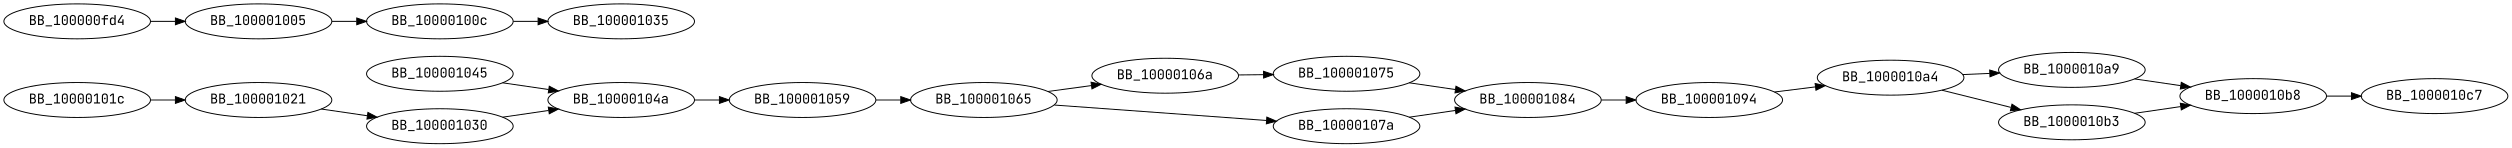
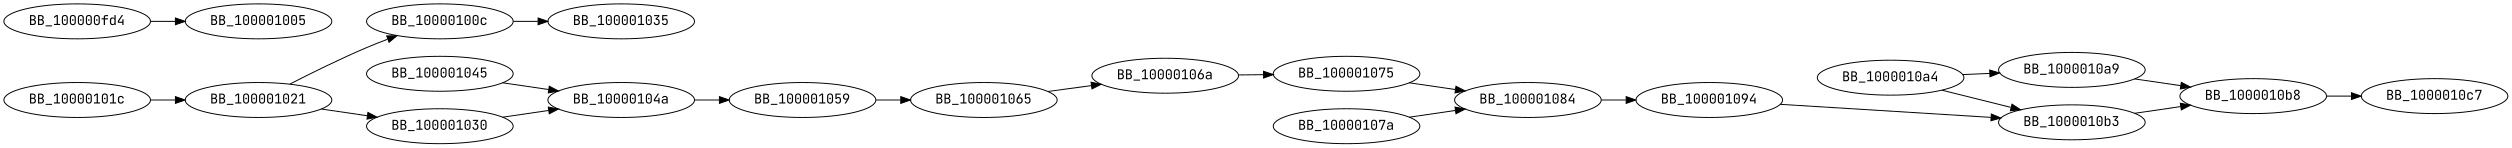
edge "BB_100001005" -> "BB_10000100c": now "BB_100001021" -> "BB_10000100c"
edge "BB_100001094" -> "BB_1000010a4": now "BB_100001094" -> "BB_1000010b3"
edge "BB_100001065" -> "BB_10000107a": removed
